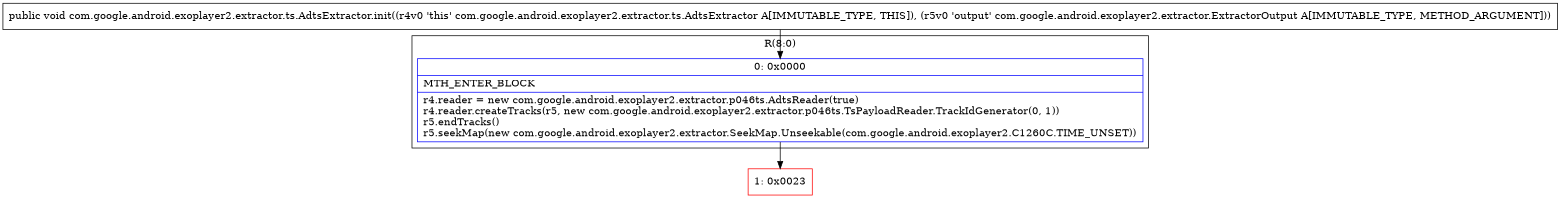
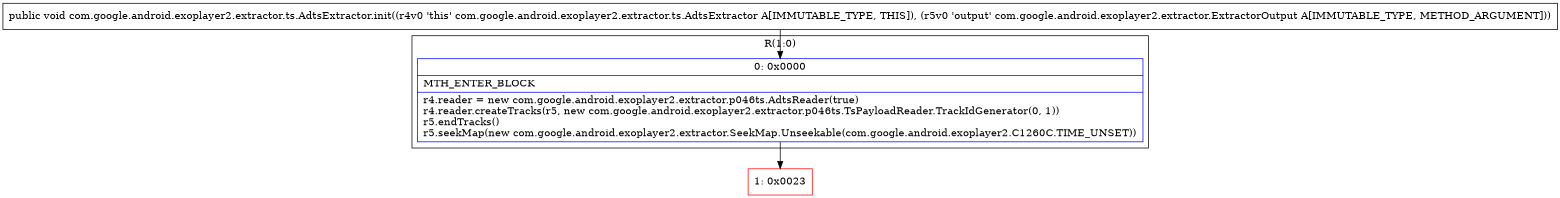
cluster "R(8:0)": label "R(8:0)" -> "R(1:0)"
